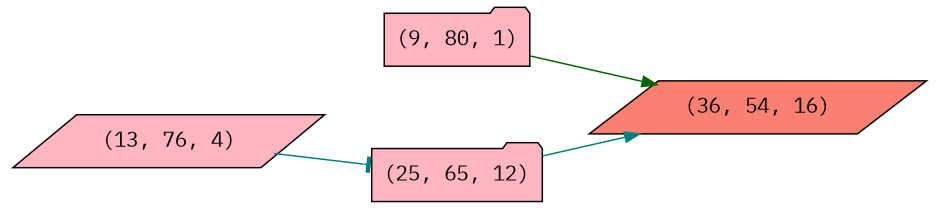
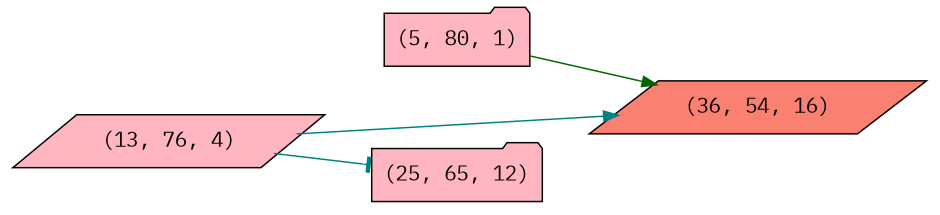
node "(9, 80, 1)": label "(9, 80, 1)" -> "(5, 80, 1)"
edge "(25, 65, 12)" -> "(36, 54, 16)": now "(13, 76, 4)" -> "(36, 54, 16)"
